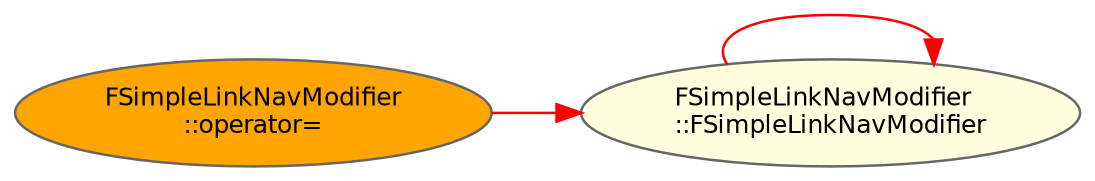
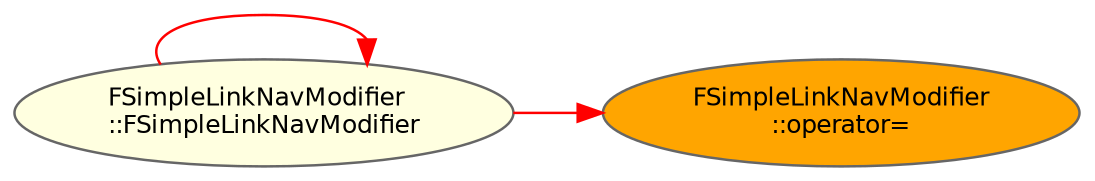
edge "FSimpleLinkNavModifier ::operator=" -> "FSimpleLinkNavModifier ::FSimpleLinkNavModifier": reversed
